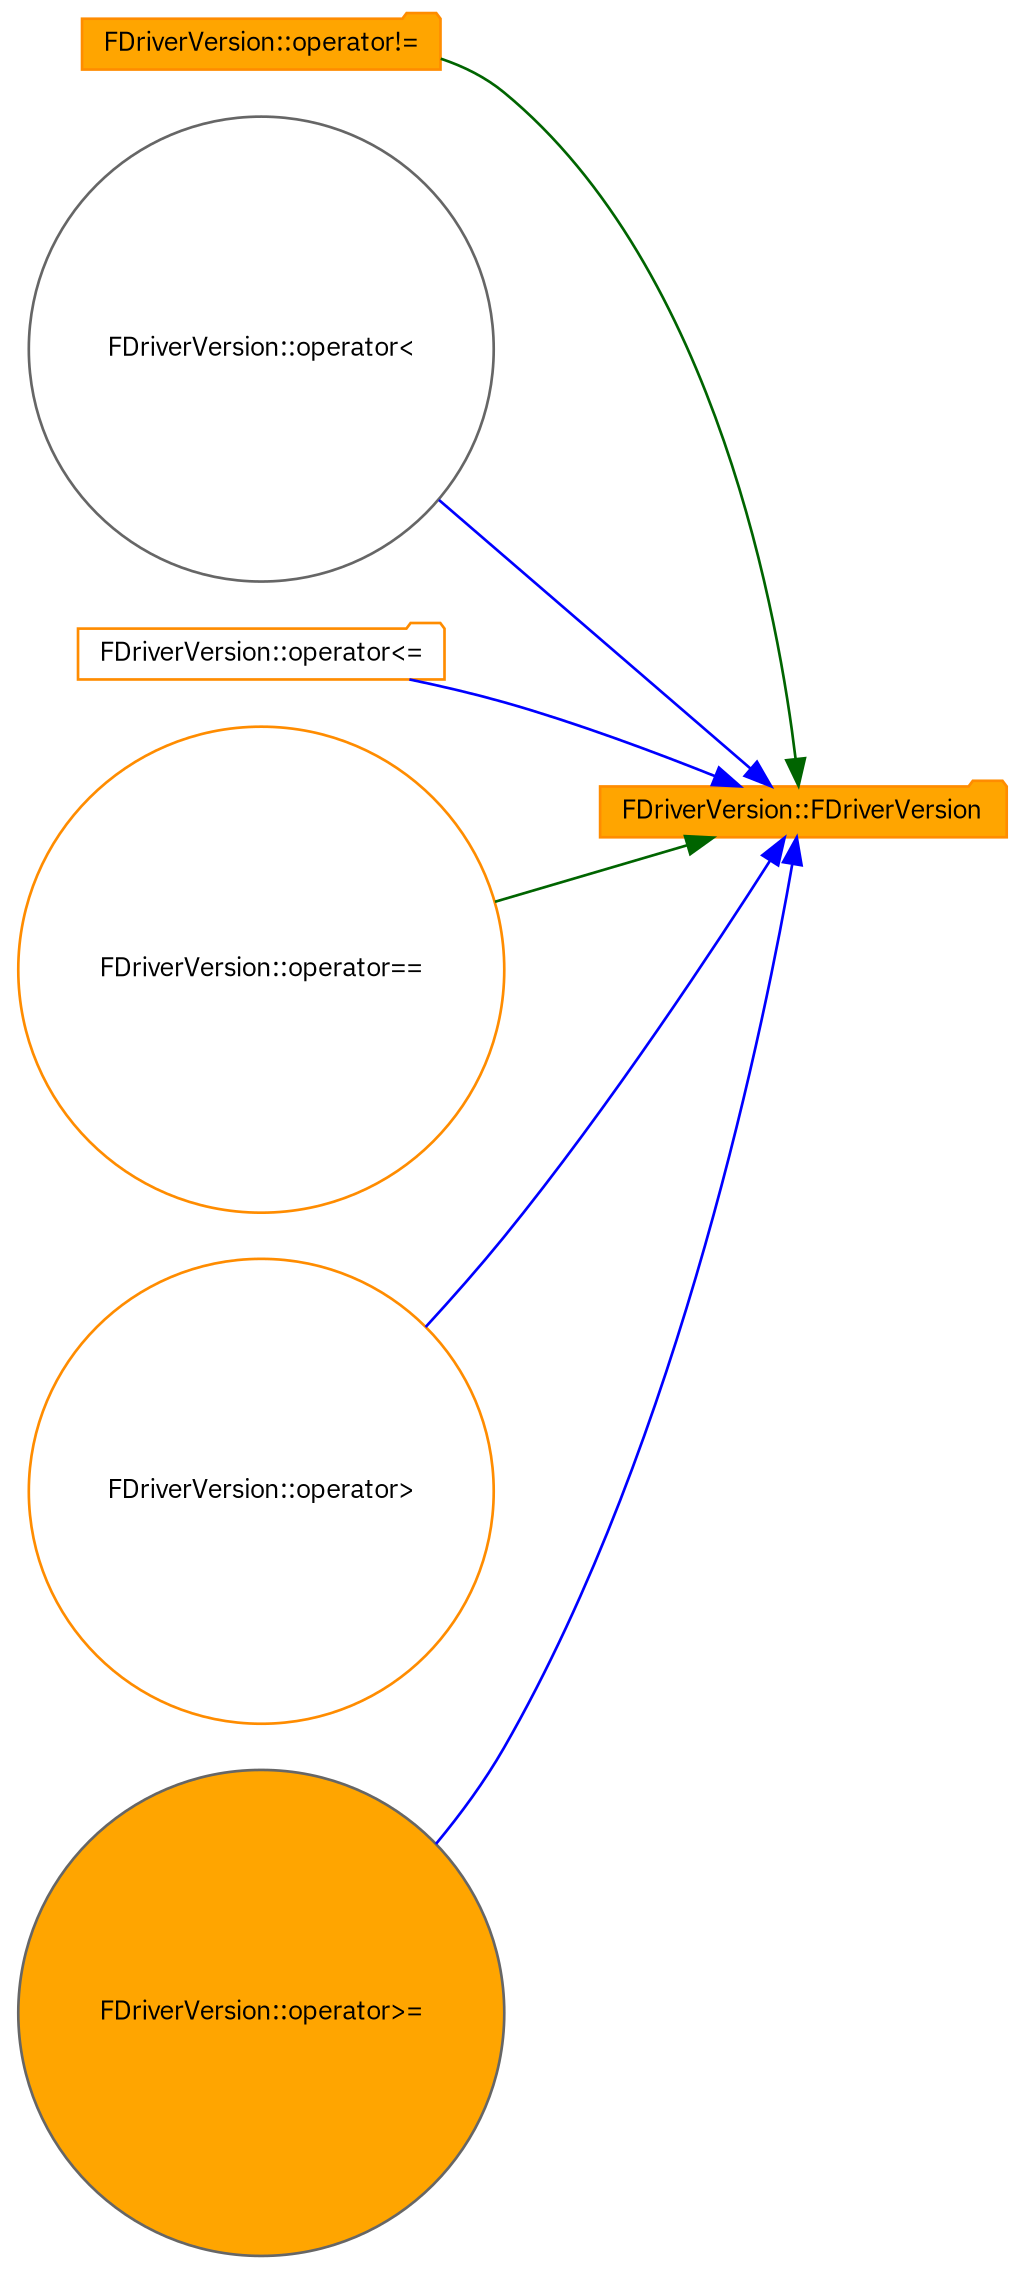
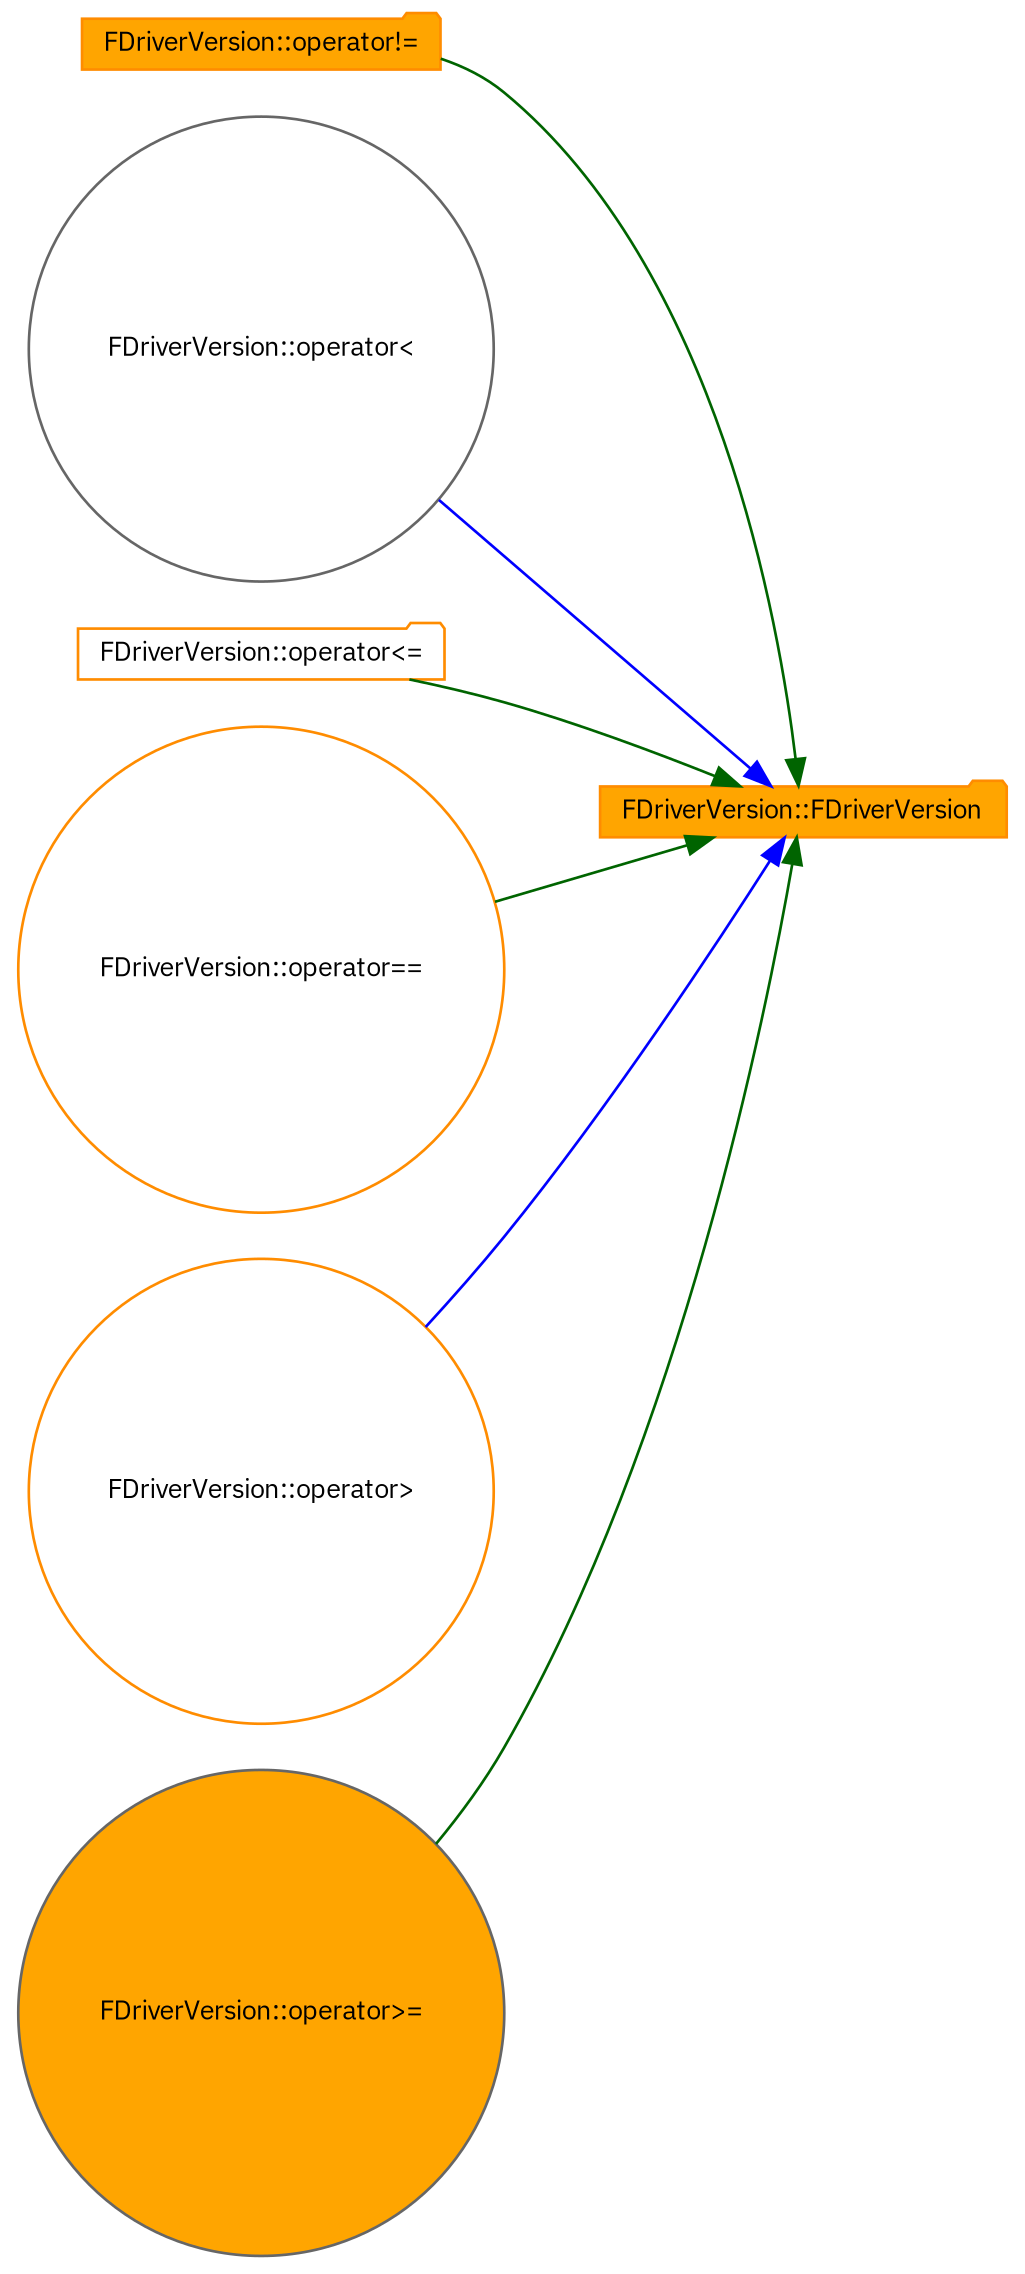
edge "FDriverVersion::operator<=" -> "FDriverVersion::FDriverVersion": color blue -> darkgreen
edge "FDriverVersion::operator>=" -> "FDriverVersion::FDriverVersion": color blue -> darkgreen
